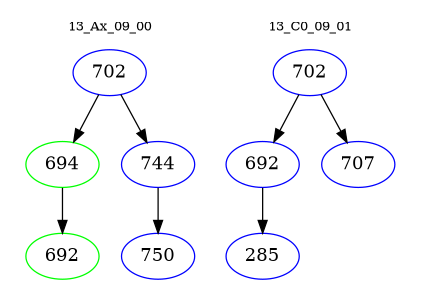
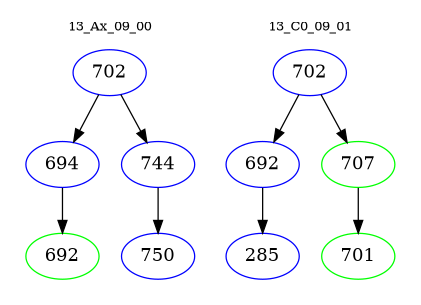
node "694": color green -> blue
node "707": color blue -> green
node "701": added
